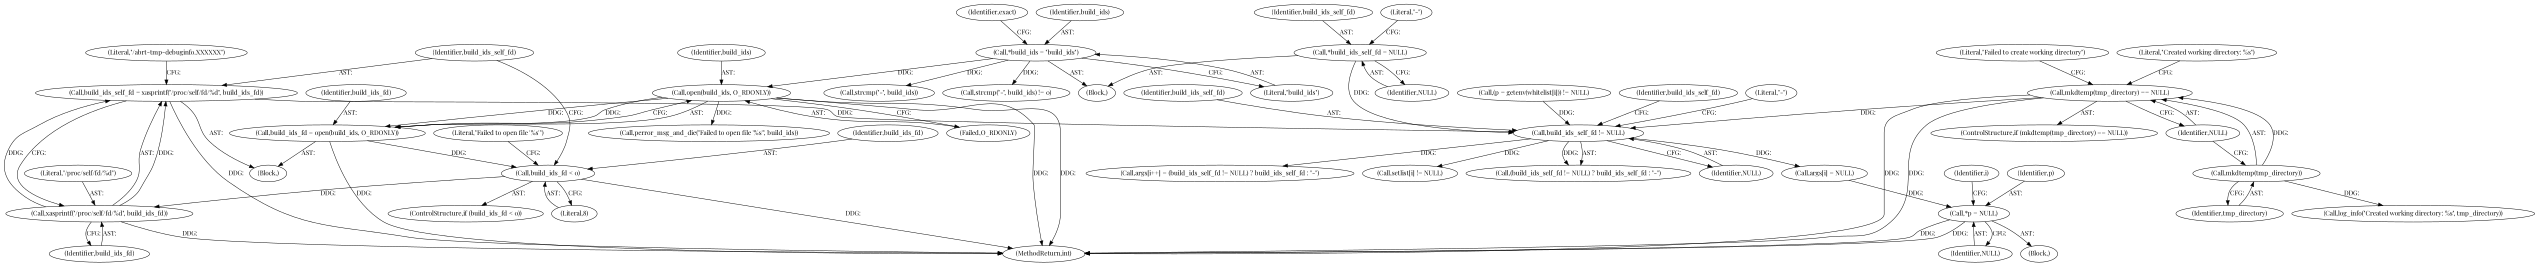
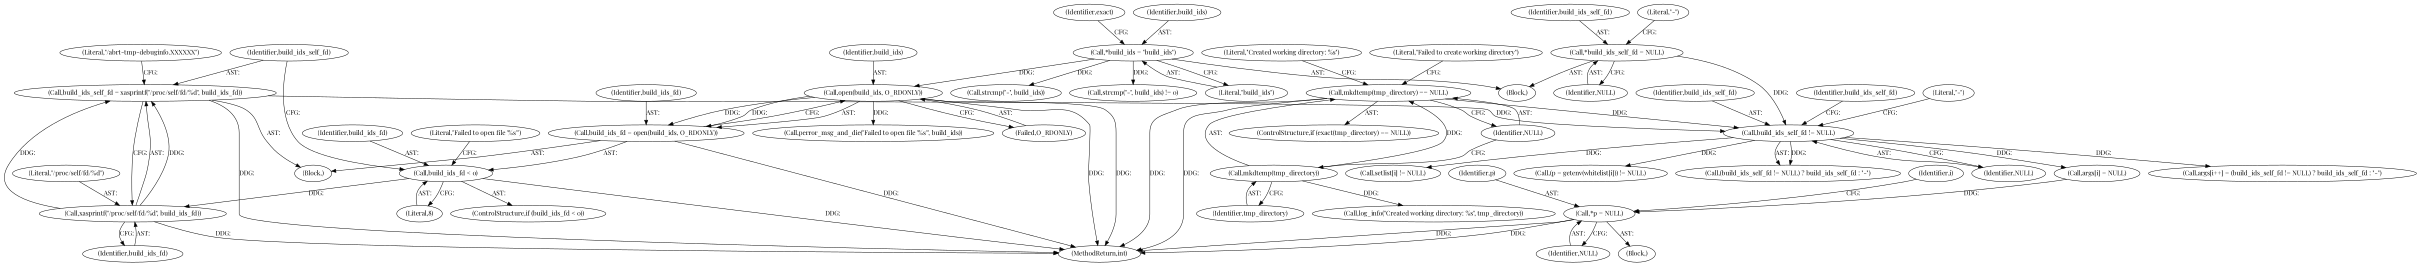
edge "(Call,(p = getenv(whitelist[i])) != NULL)" -> "(Call,build_ids_self_fd != NULL)": reversed
node "(ControlStructure,if (mkdtemp(tmp_directory) == NULL))": label "(ControlStructure,if (mkdtemp(tmp_directory) == NULL))" -> "(ControlStructure,if (exact(tmp_directory) == NULL))"
edge "(Call,build_ids_fd = open(build_ids, O_RDONLY))" -> "(Call,build_ids_fd < 0)": label "DDG: " -> "AST: "
